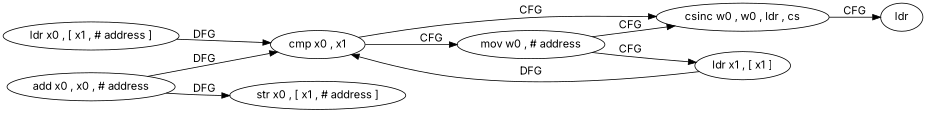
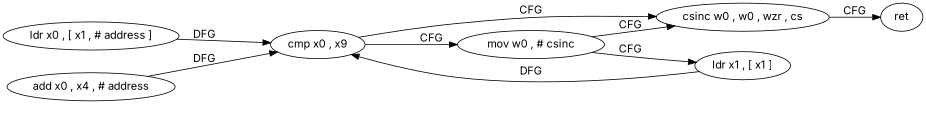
node "csinc w0 , w0 , ldr , cs": label "csinc w0 , w0 , ldr , cs" -> "csinc w0 , w0 , wzr , cs"
node "ldr": label "ldr" -> "ret"
node "cmp x0 , x1": label "cmp x0 , x1" -> "cmp x0 , x9"
node "mov w0 , # address": label "mov w0 , # address" -> "mov w0 , # csinc"
node "add x0 , x0 , # address": label "add x0 , x0 , # address" -> "add x0 , x4 , # address"
node "str x0 , [ x1 , # address ]": removed
